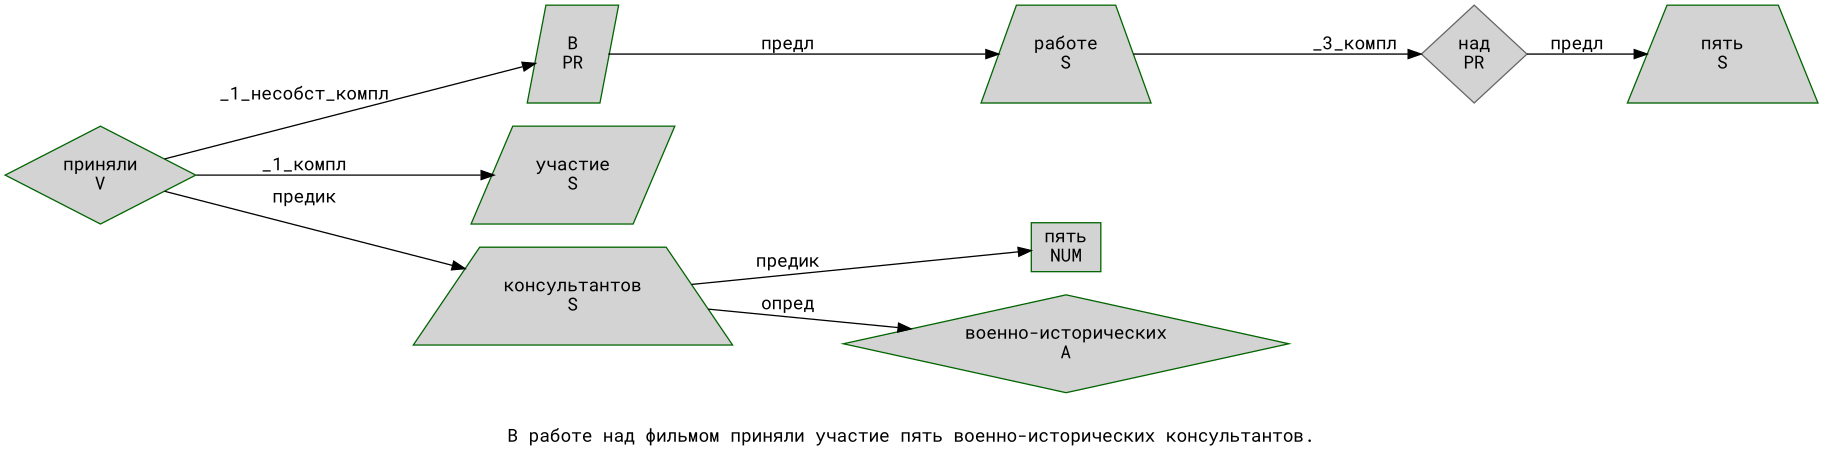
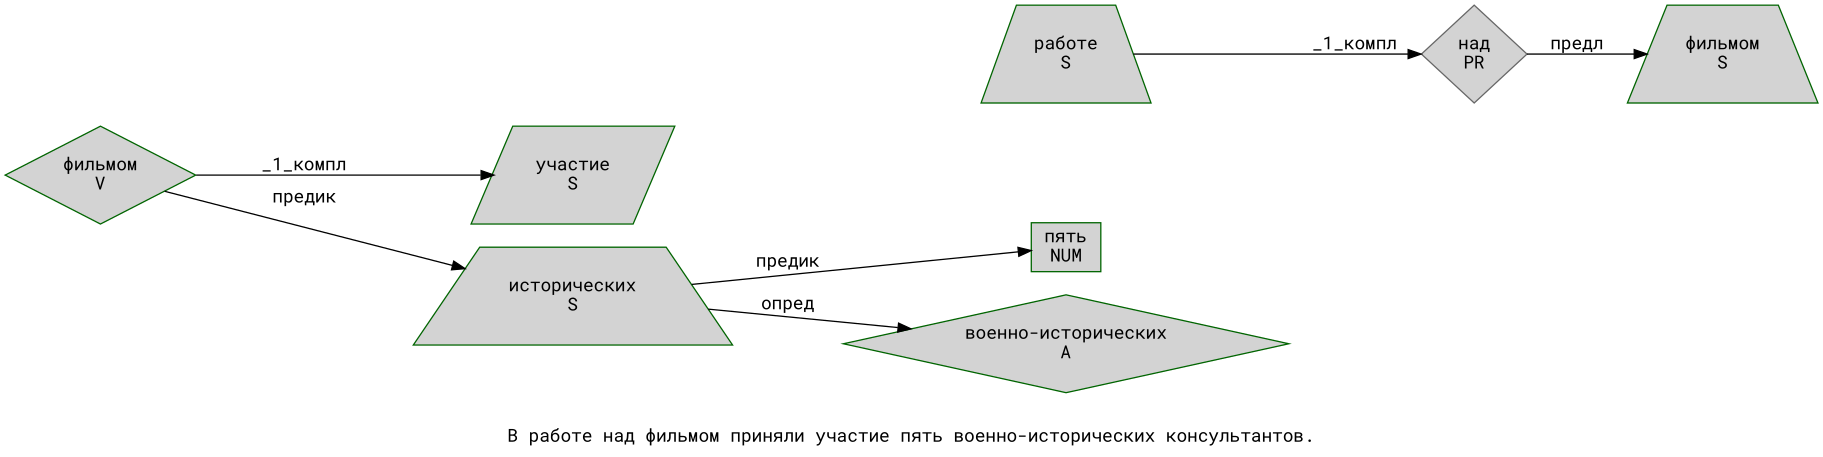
edge "работе S" -> "над PR": label "_3_компл" -> "_1_компл"
node "В PR": removed
node "пять S": label "пять S" -> "фильмом S"
node "приняли V": label "приняли V" -> "фильмом V"
node "консультантов S": label "консультантов S" -> "исторических S"
